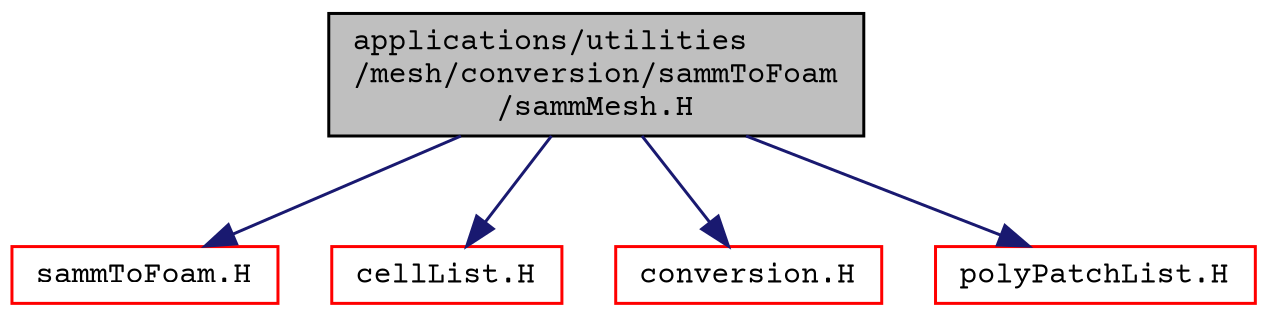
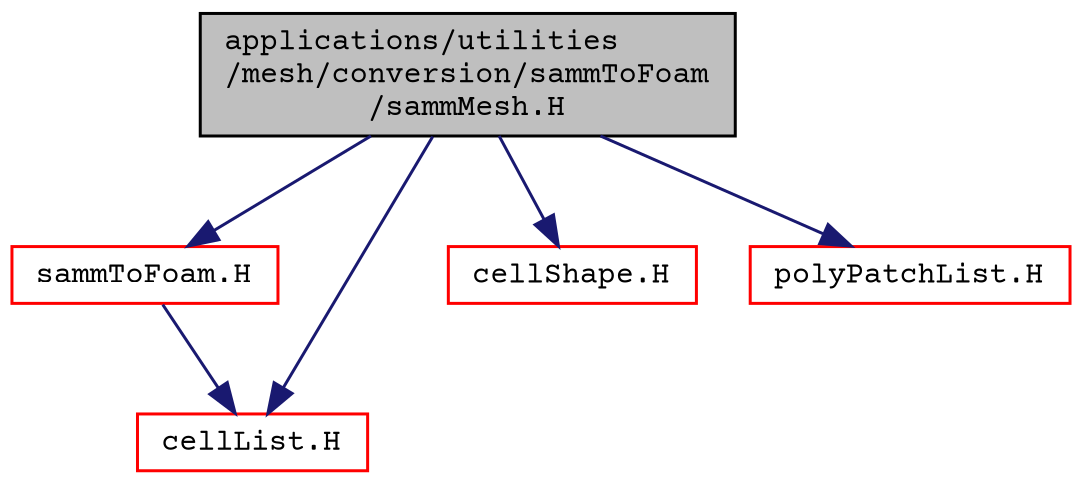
node "conversion.H": label "conversion.H" -> "cellShape.H"
edge "sammToFoam.H" -> "cellList.H": added
